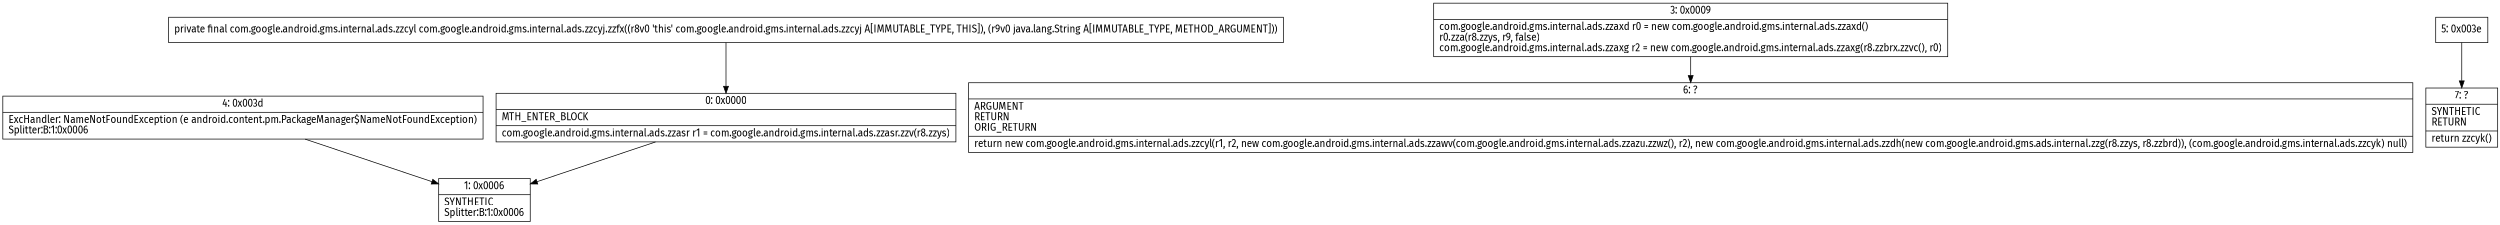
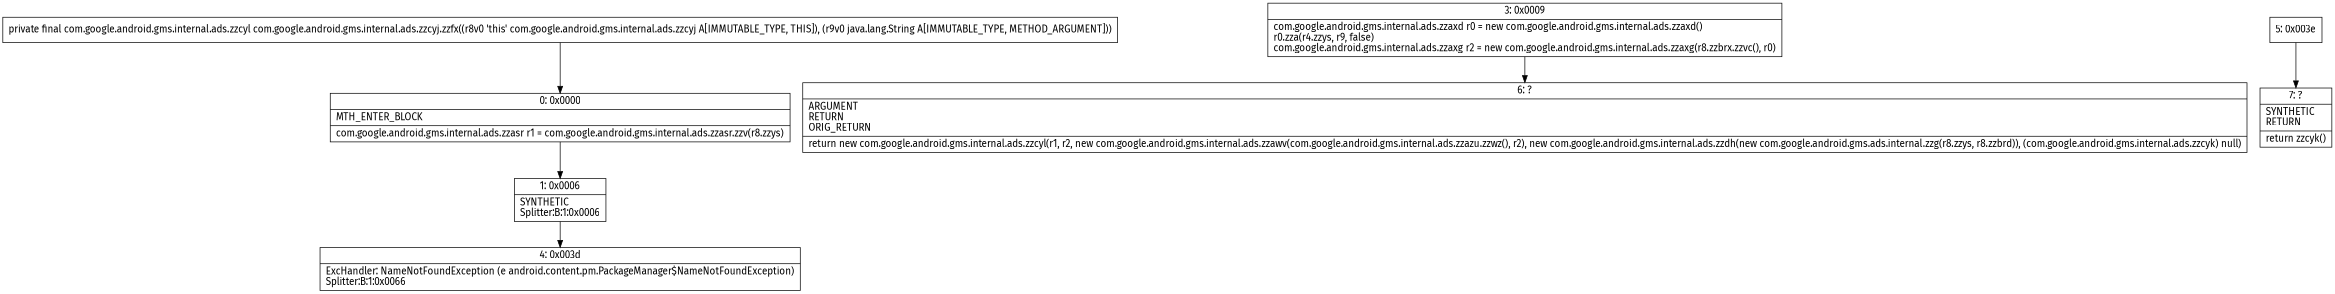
node "3: 0x0009": text "r0.zza(r8.zzys, r9, false)" -> "r0.zza(r4.zzys, r9, false)"
node "4: 0x003d": text "Splitter:B:1:0x0006" -> "Splitter:B:1:0x0066"
edge "4: 0x003d" -> "1: 0x0006": reversed
